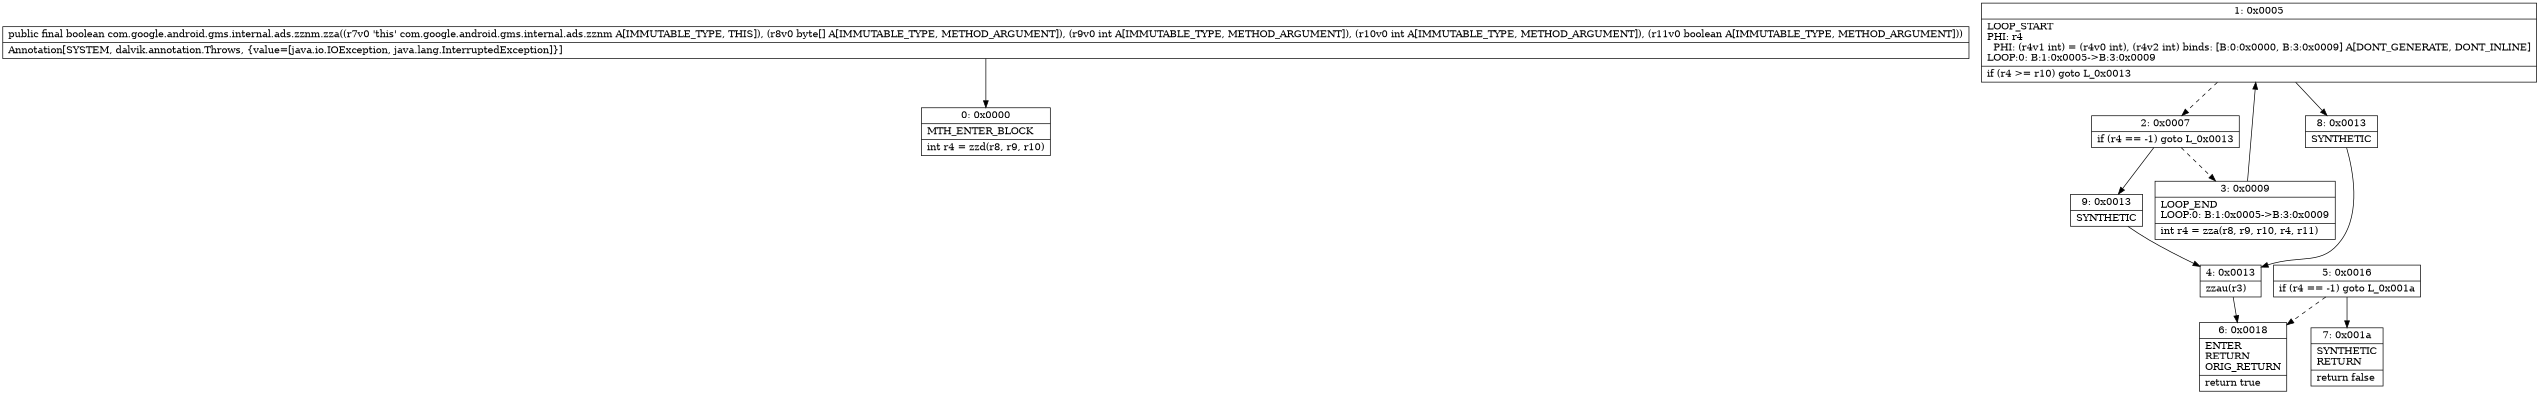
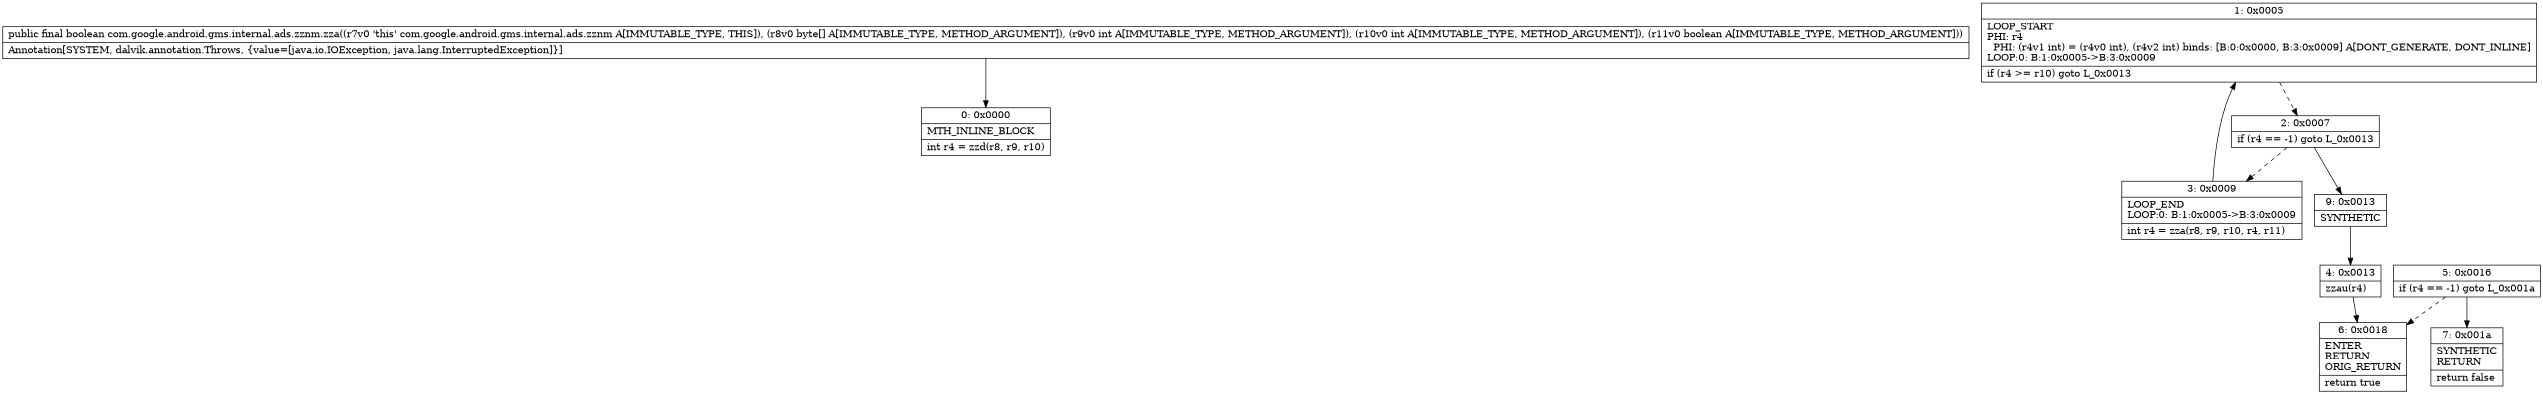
node "0: 0x0000": text "MTH_ENTER_BLOCK" -> "MTH_INLINE_BLOCK"
node "8: 0x0013": removed
node "4: 0x0013": text "zzau(r3)" -> "zzau(r4)"
